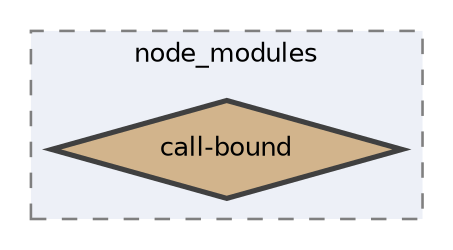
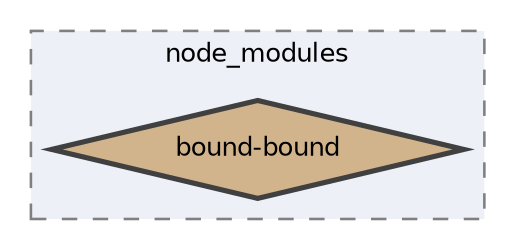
node "call-bound": label "call-bound" -> "bound-bound"
